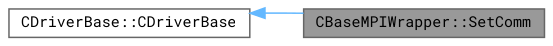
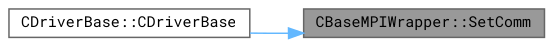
edge "CBaseMPIWrapper::SetComm" -> "CDriverBase::CDriverBase": reversed
